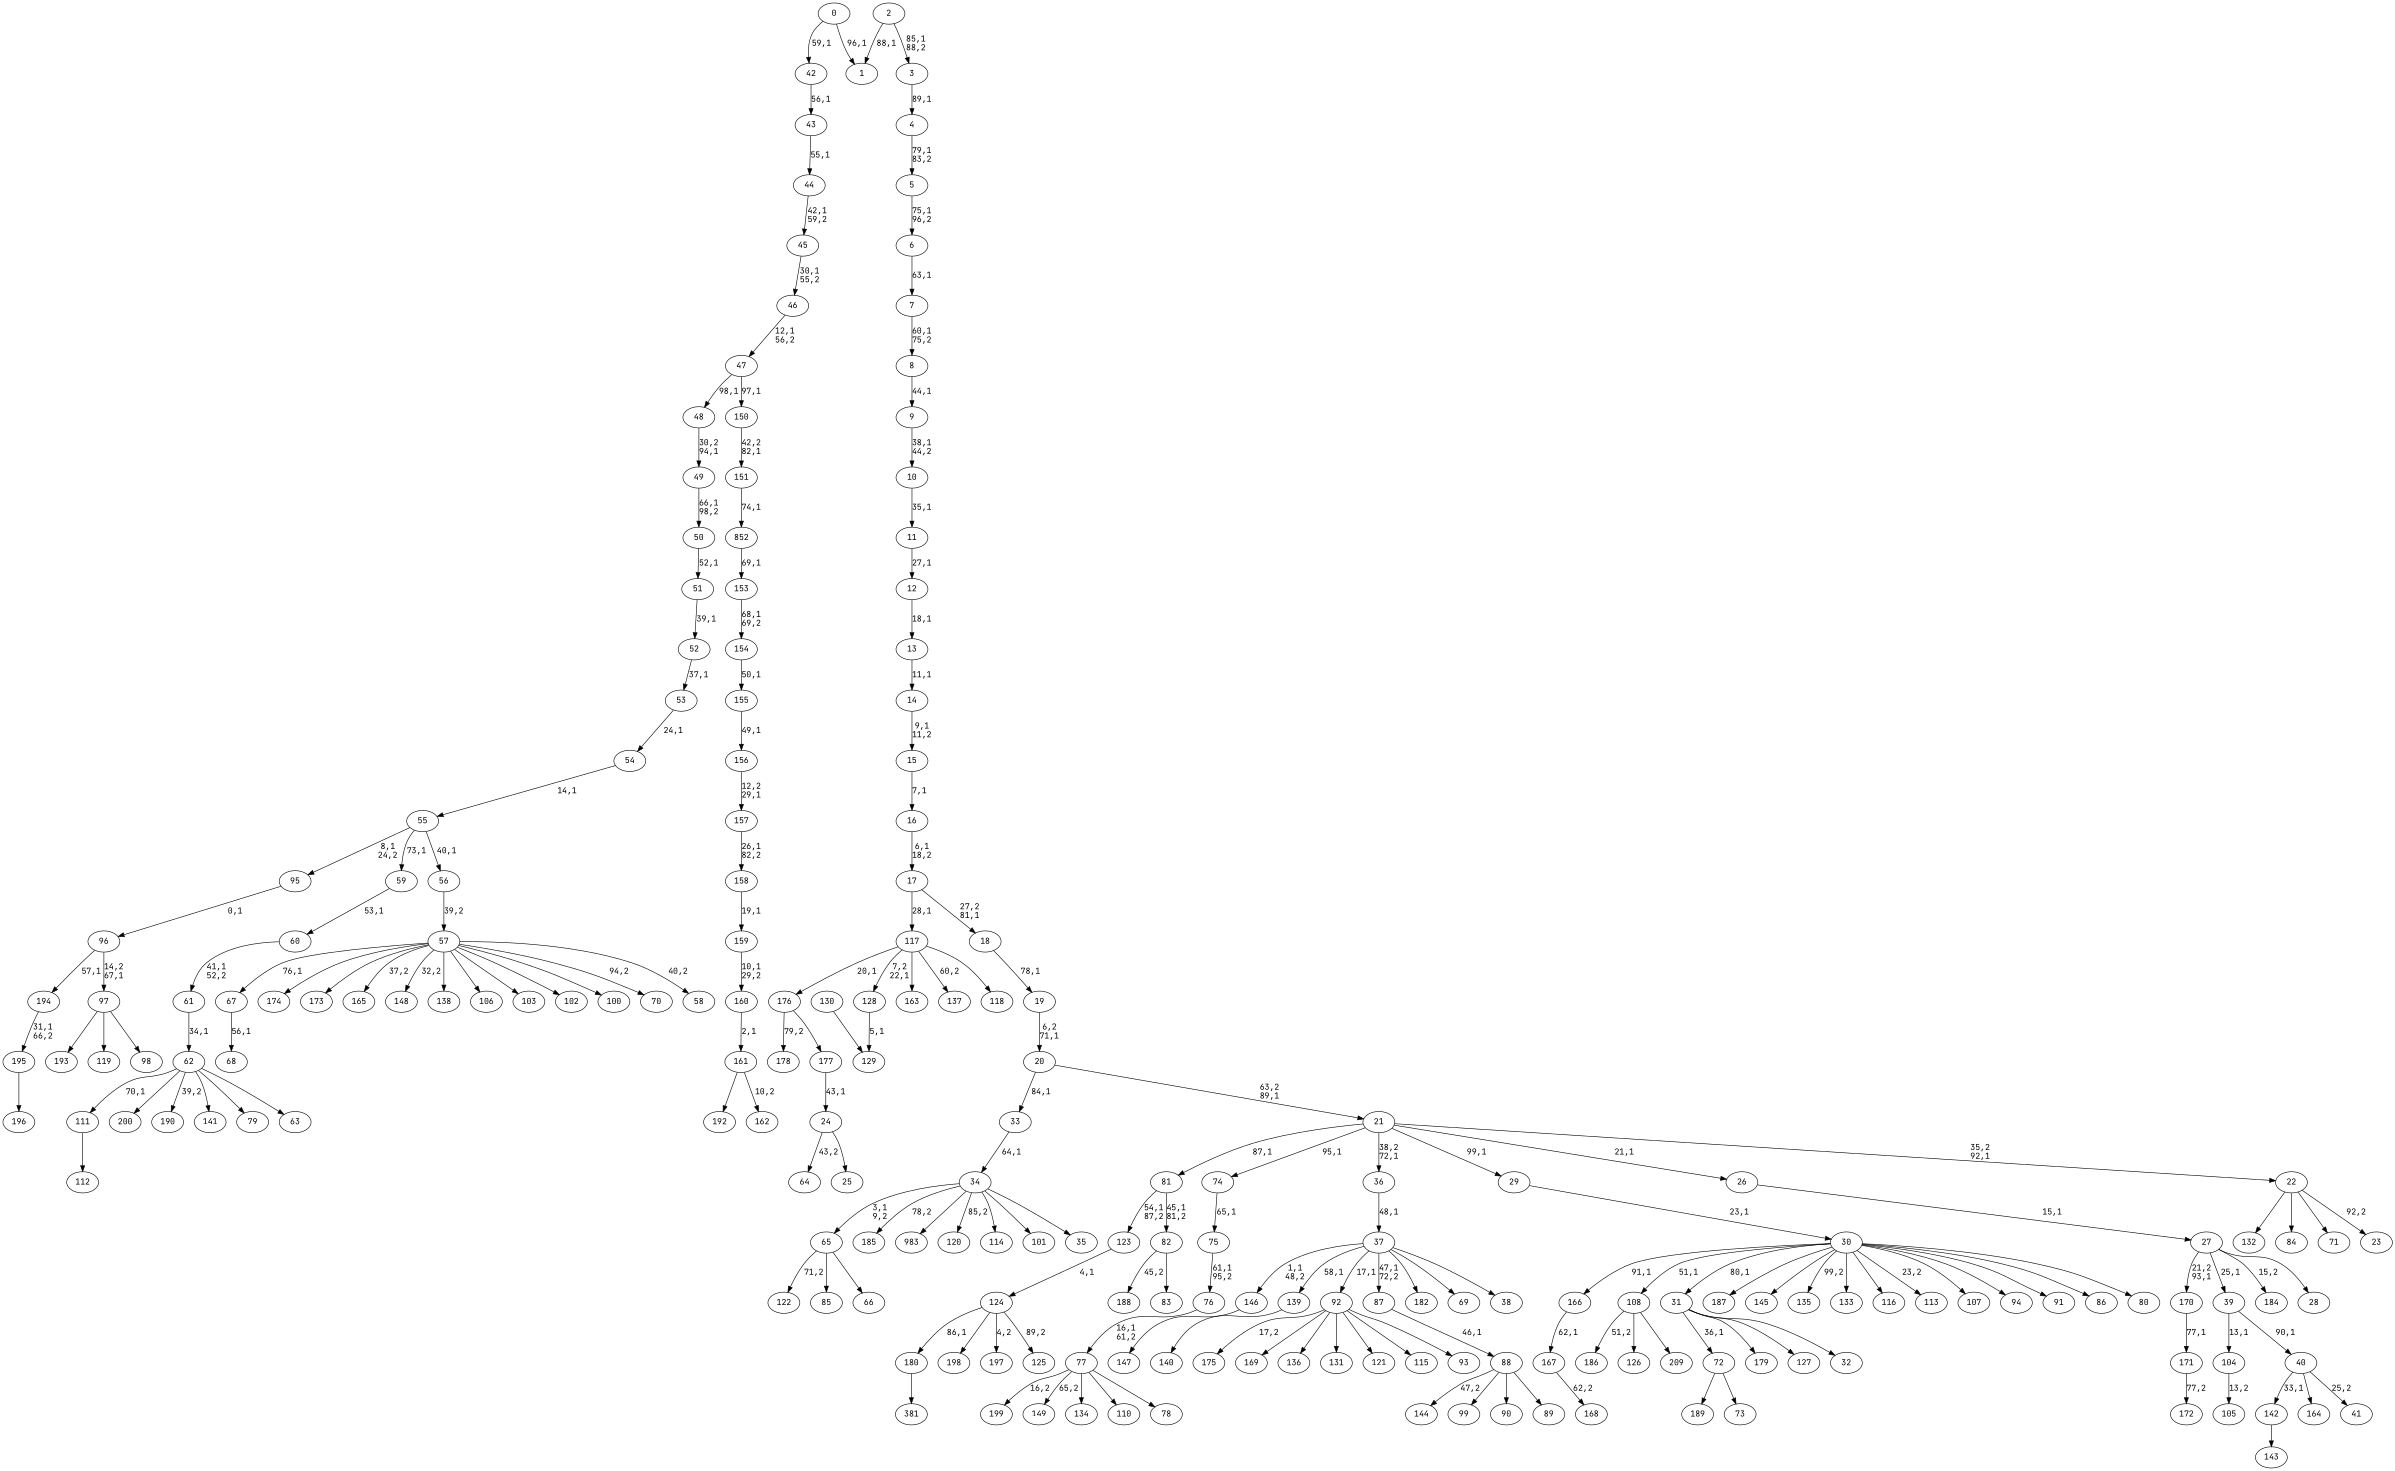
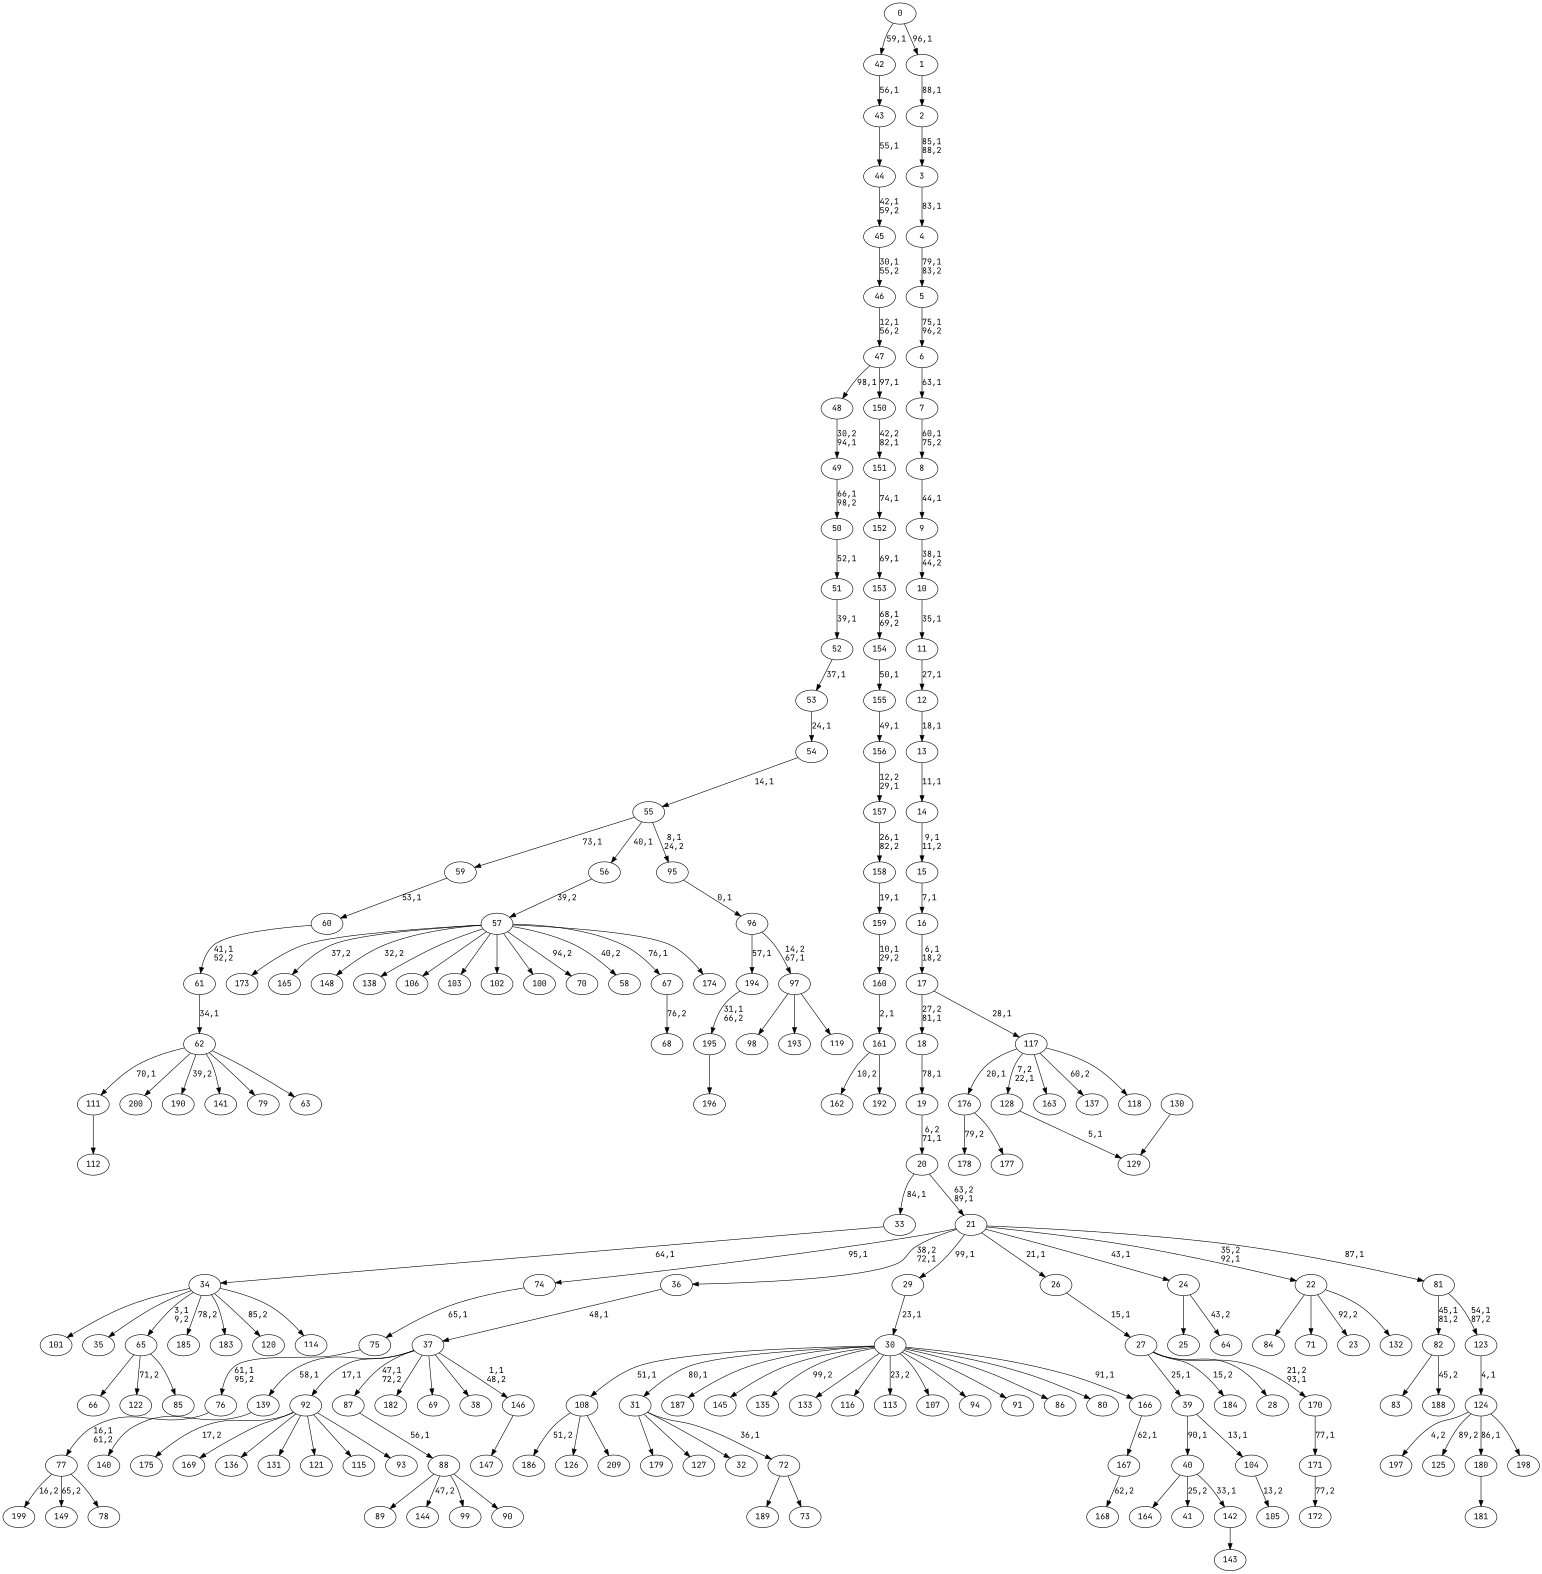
edge "2" -> "1": reversed
edge "3" -> "4": label "89,1" -> "83,1"
node "852": label "852" -> "152"
edge "67" -> "68": label "56,1" -> "76,2"
edge "177" -> "24": now "21" -> "24"
node "983": label "983" -> "183"
edge "87" -> "88": label "46,1" -> "56,1"
node "381": label "381" -> "181"
node "134": removed
node "110": removed
